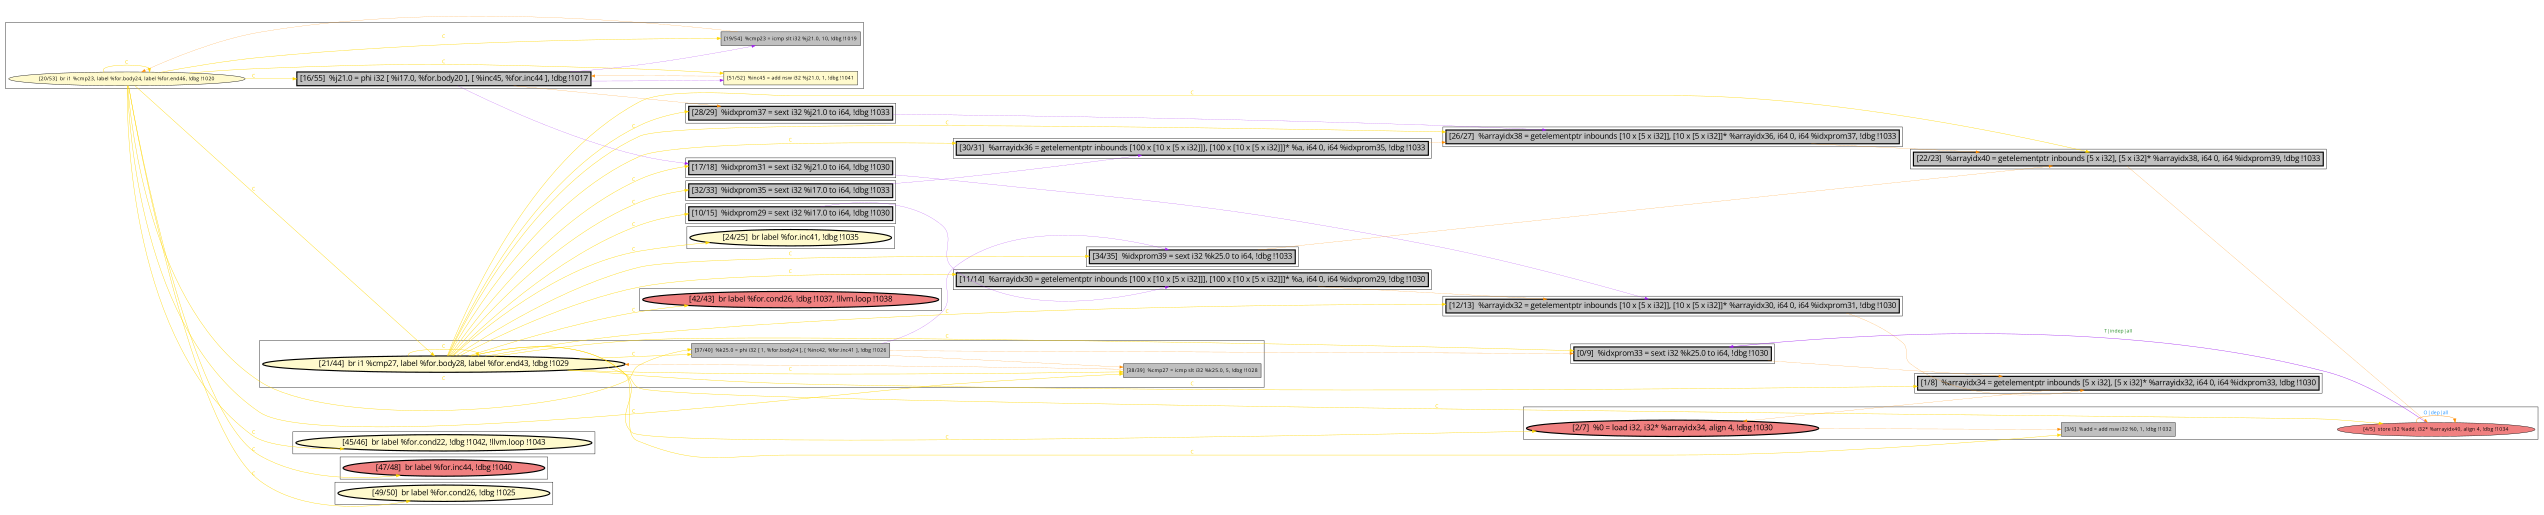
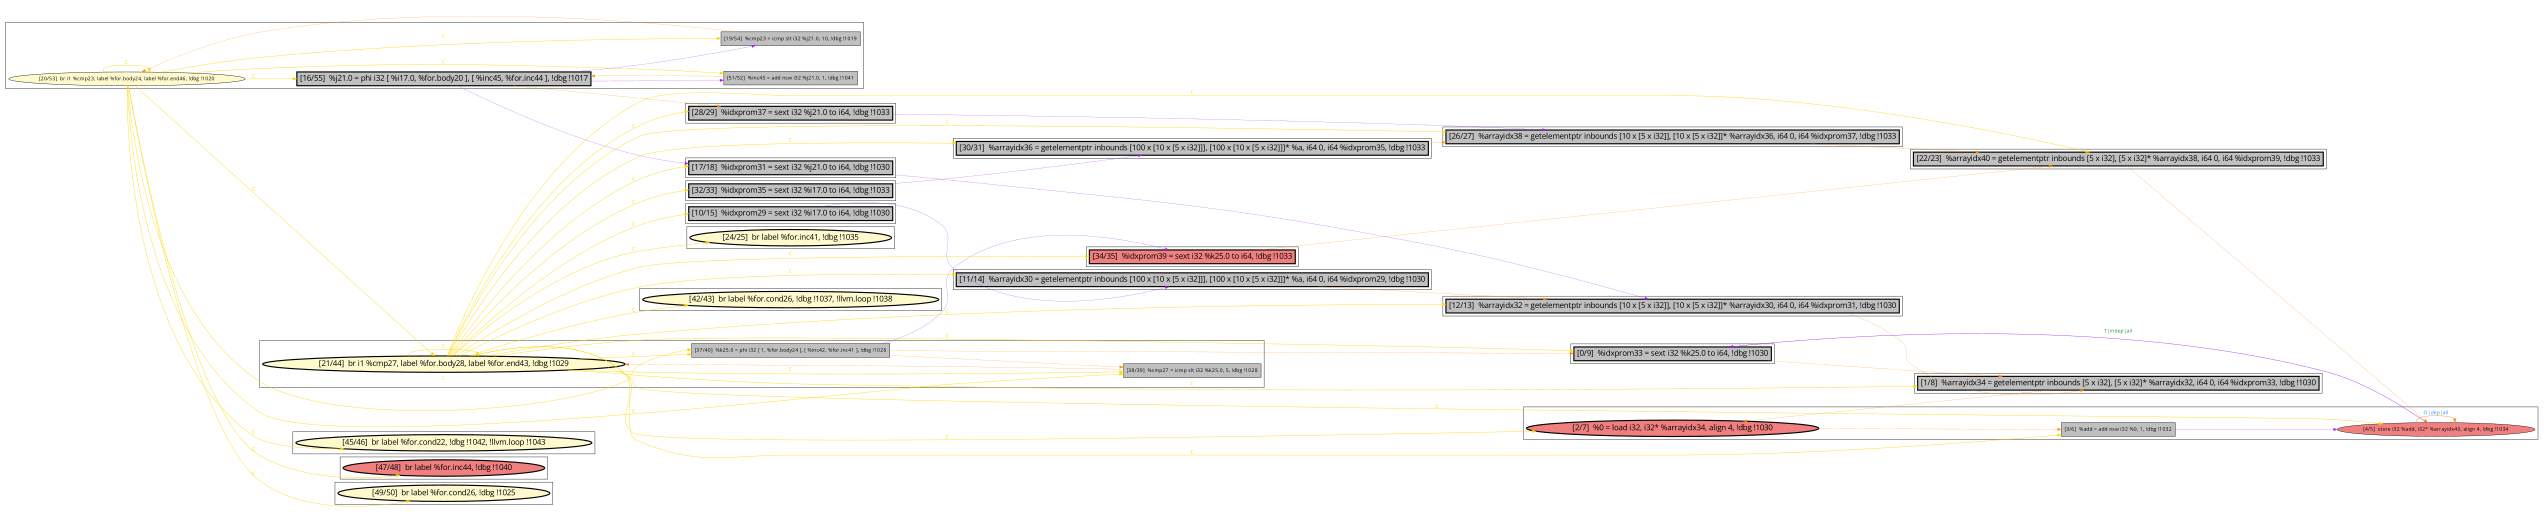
node "[51/52]  %inc45 = add nsw i32 %j21.0, 1, !dbg !1041": fillcolor lemonchiffon -> grey
node "[34/35]  %idxprom39 = sext i32 %k25.0 to i64, !dbg !1033": fillcolor grey -> lightcoral
node "[42/43]  br label %for.cond26, !dbg !1037, !llvm.loop !1038": fillcolor lightcoral -> lemonchiffon
edge "[3/6]  %add = add nsw i32 %0, 1, !dbg !1032" -> "[4/5]  store i32 %add, i32* %arrayidx40, align 4, !dbg !1034": added
